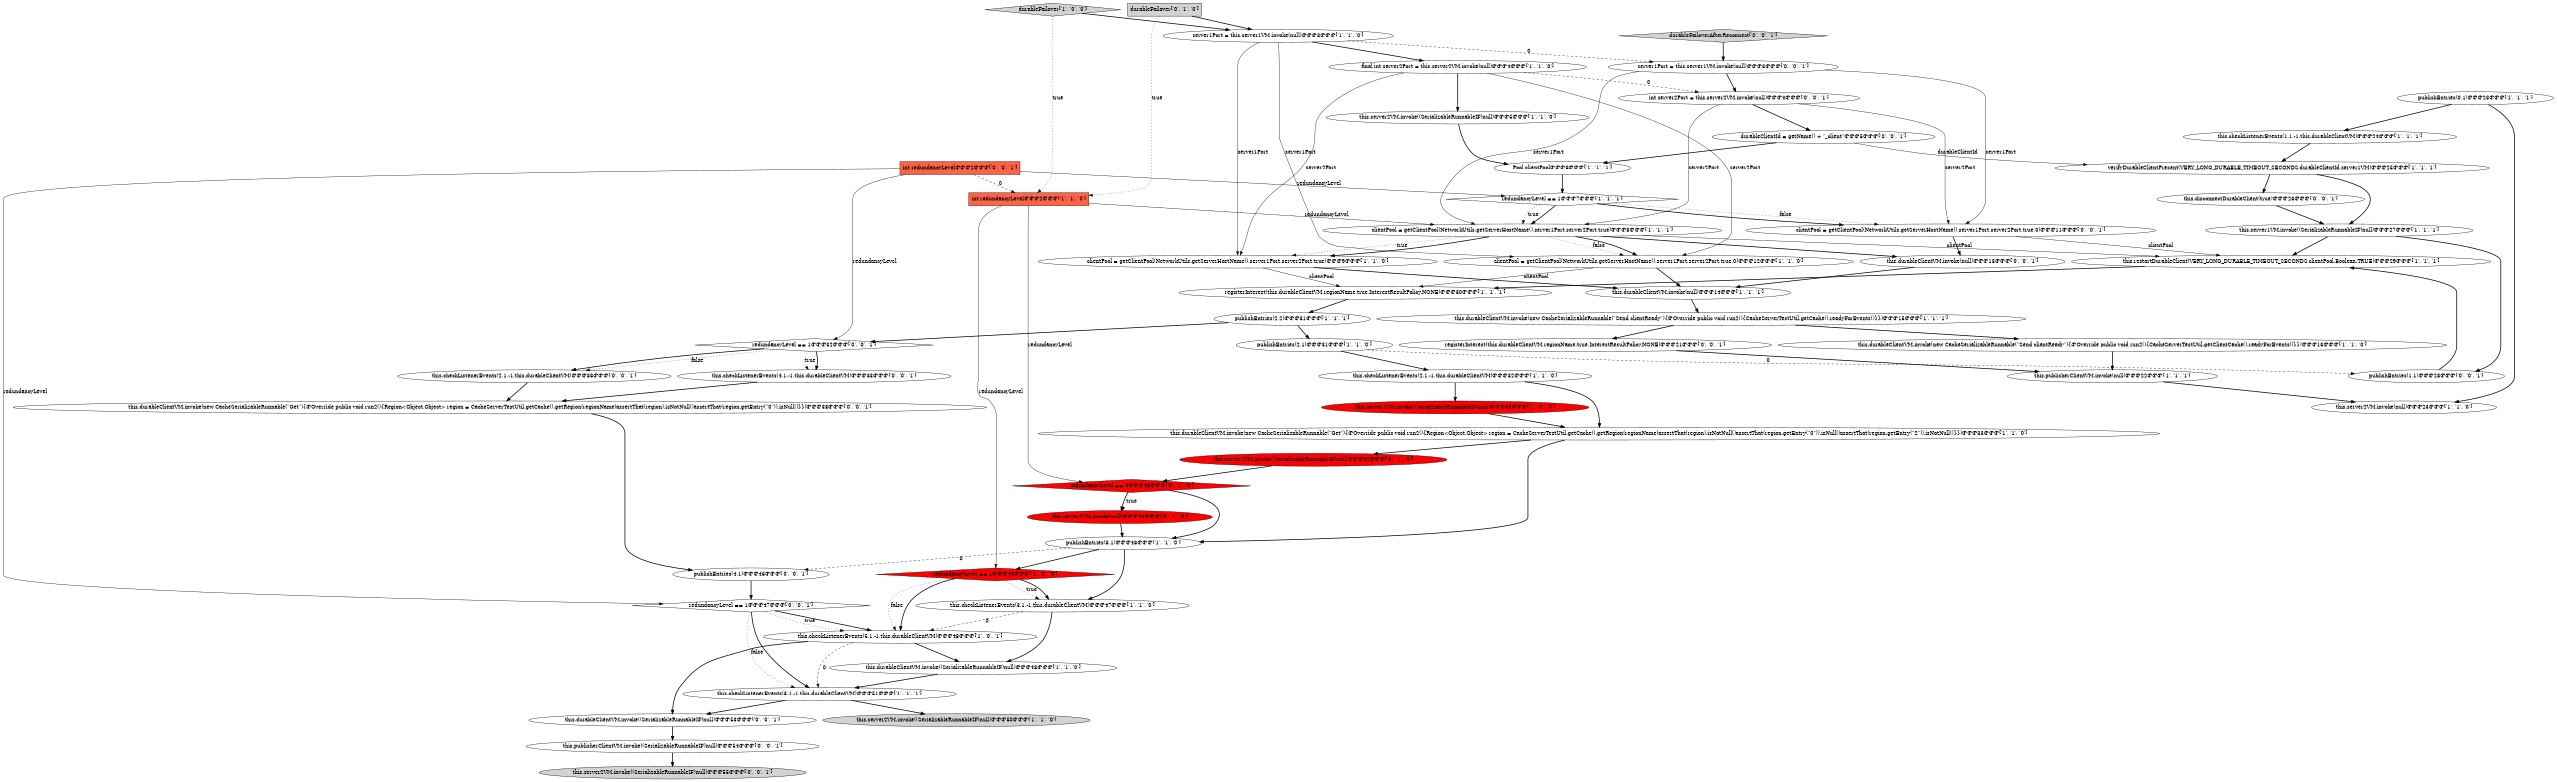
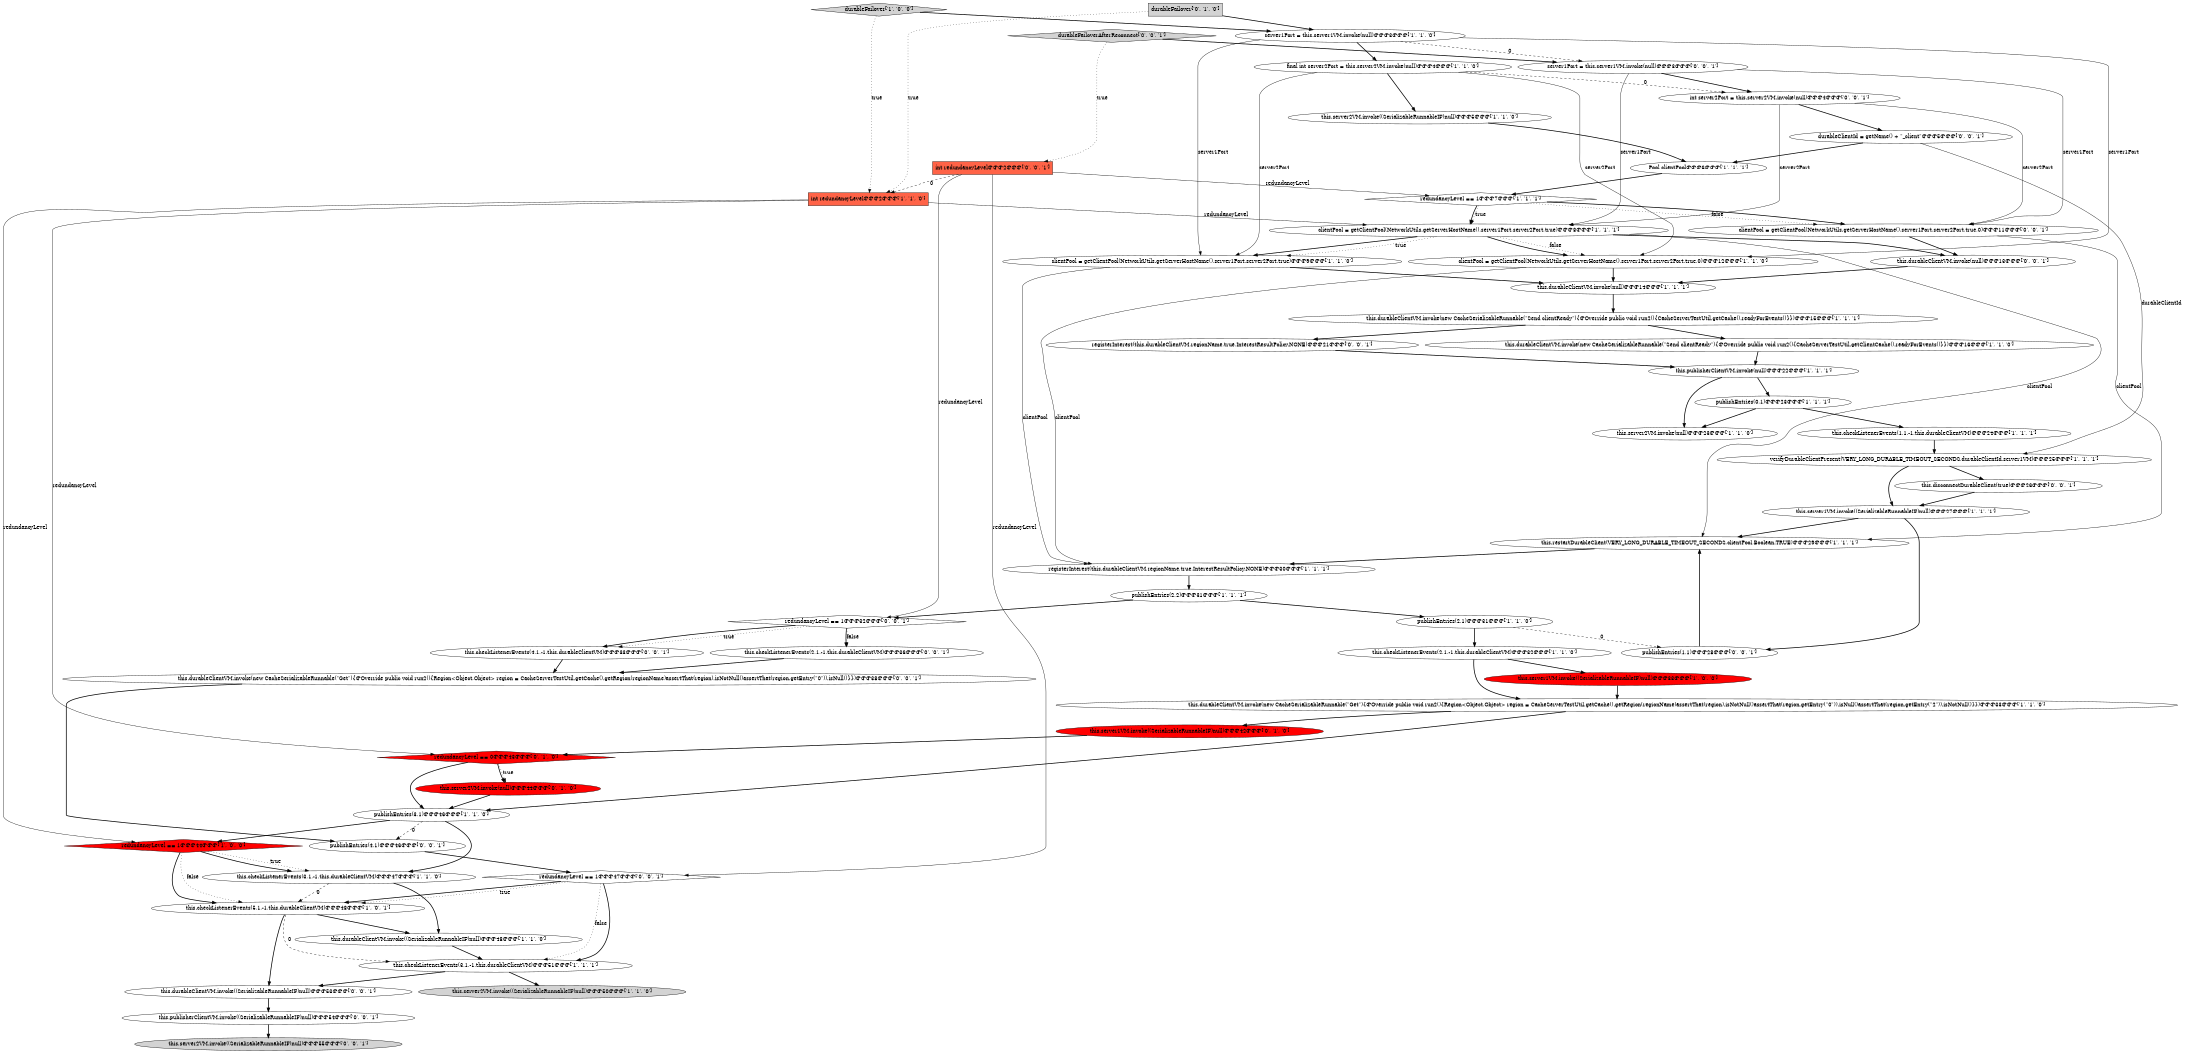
edge "durableFailoverAfterReconnect['0', '0', '1']" -> "int redundancyLevel@@@2@@@['0', '0', '1']": added, label "true"
edge "this.publisherClientVM.invoke(null)@@@22@@@['1', '1', '1']" -> "publishEntries(0,1)@@@23@@@['1', '1', '1']": added
